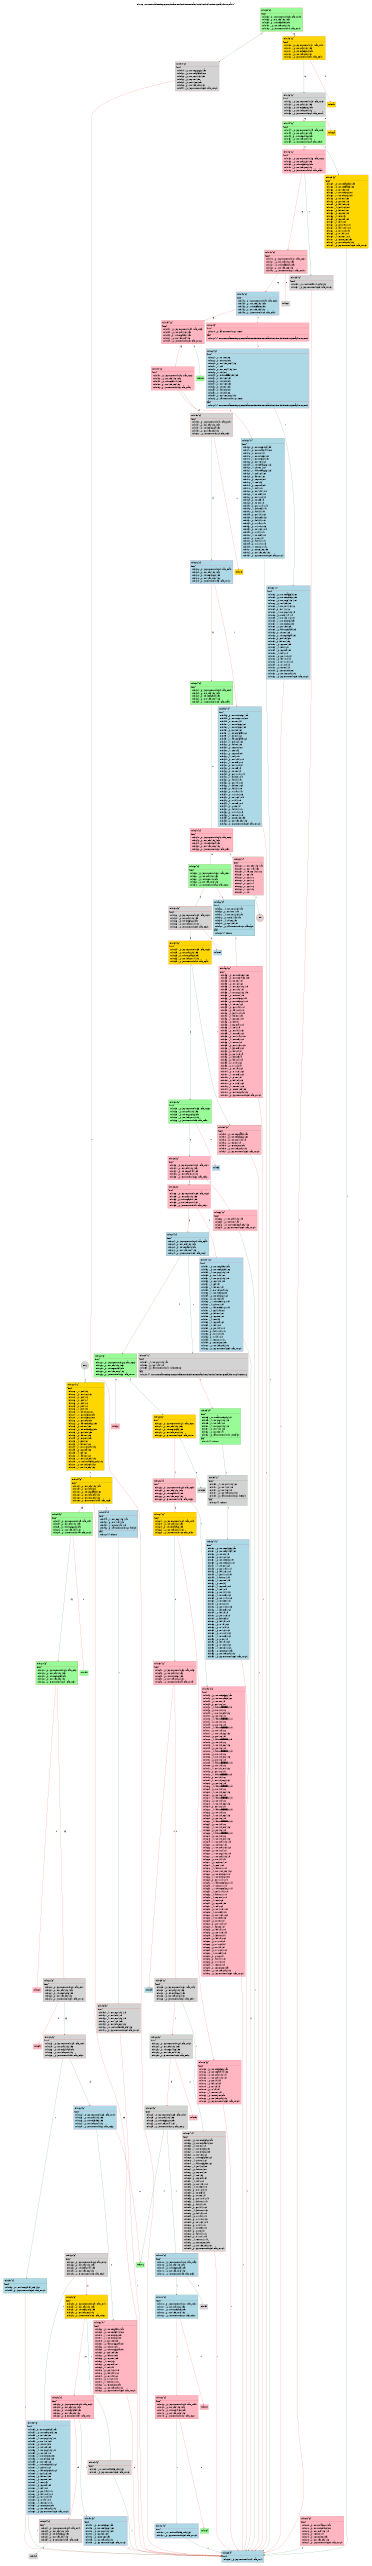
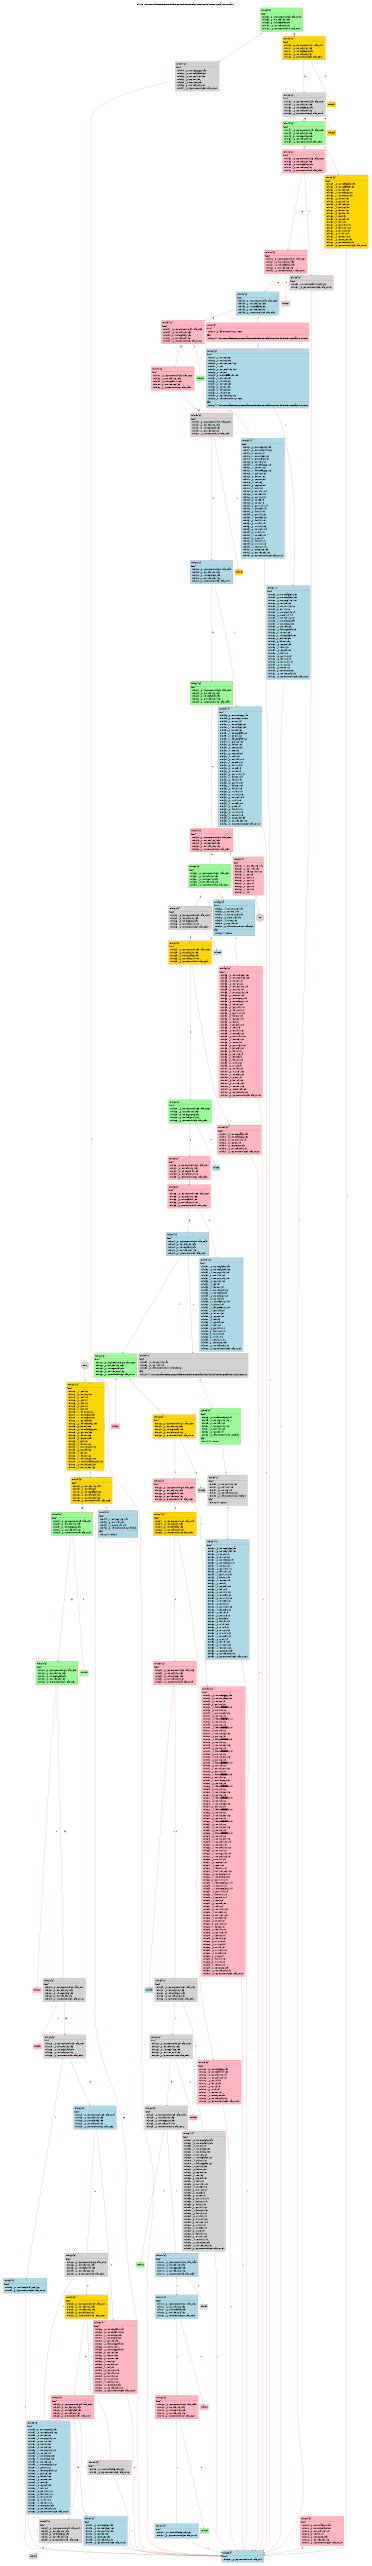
node "0x402236 [28]": removed
edge "0x401b91 [122]" -> "0x4023ed [5]": removed, label "2"
node "0x40195d [30]": removed
edge "0x401364 [28]" -> "0x402076": now "0x401364 [28]" -> "0x401380 [28]"
